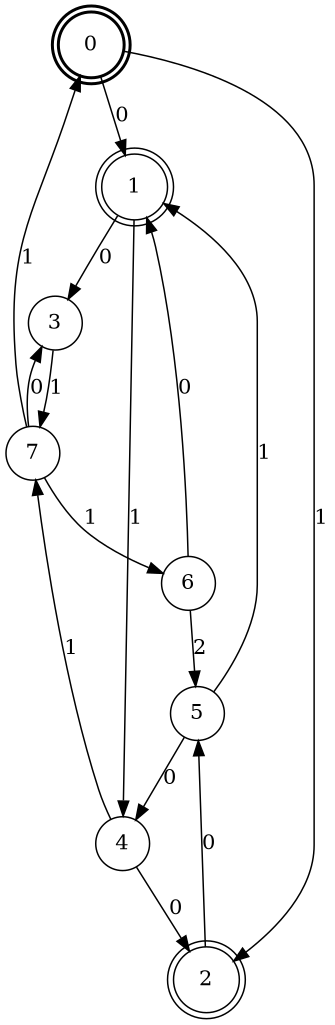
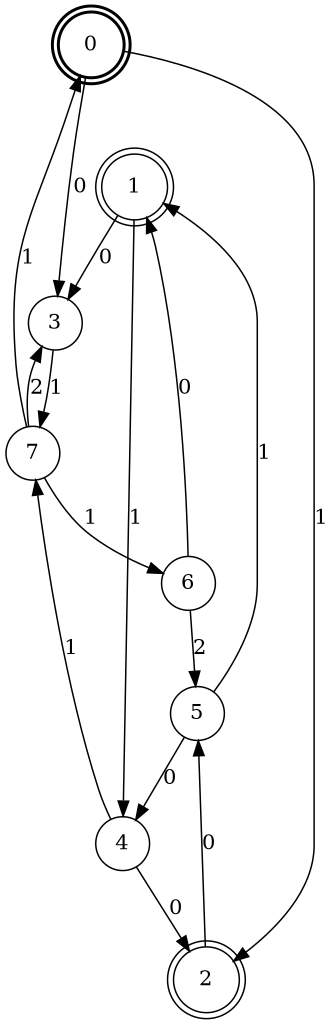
edge "0" -> "1": now "0" -> "3"
edge "7" -> "3": label "0" -> "2"
